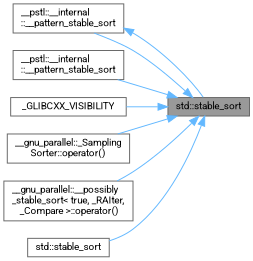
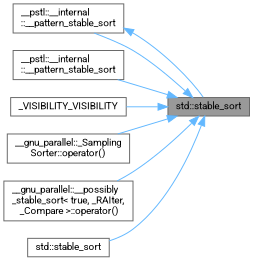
node "_GLIBCXX_VISIBILITY": label "_GLIBCXX_VISIBILITY" -> "_VISIBILITY_VISIBILITY"
